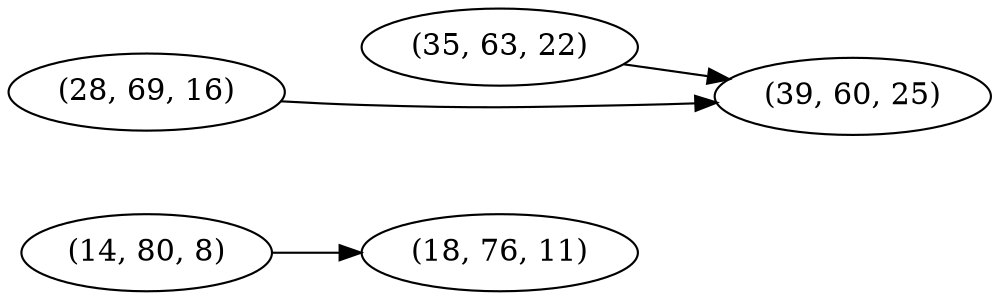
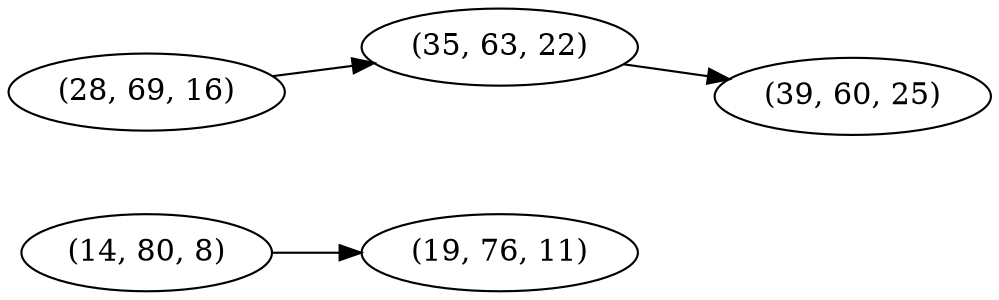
edge "(28, 69, 16)" -> "(39, 60, 25)": now "(28, 69, 16)" -> "(35, 63, 22)"
node "(18, 76, 11)": label "(18, 76, 11)" -> "(19, 76, 11)"
